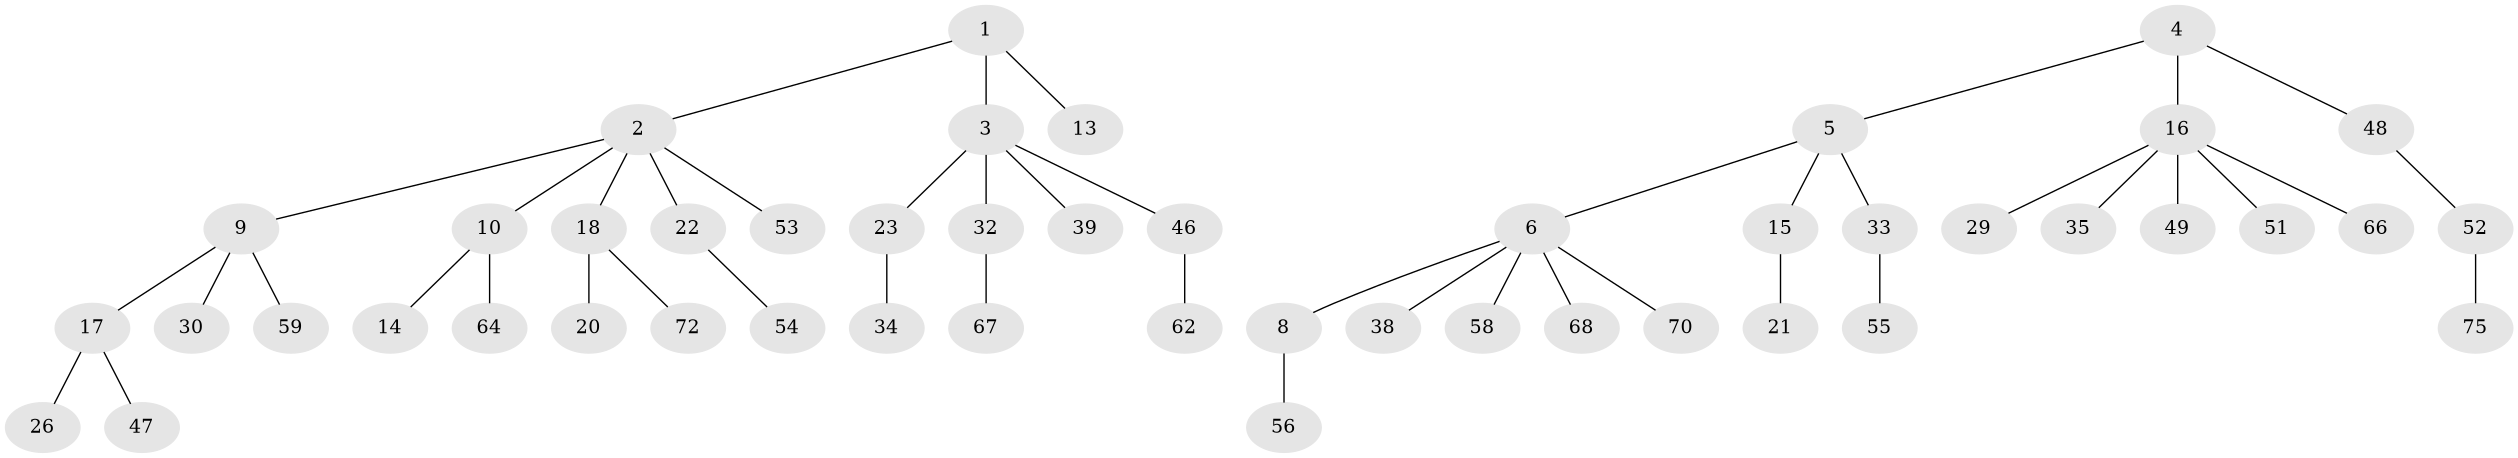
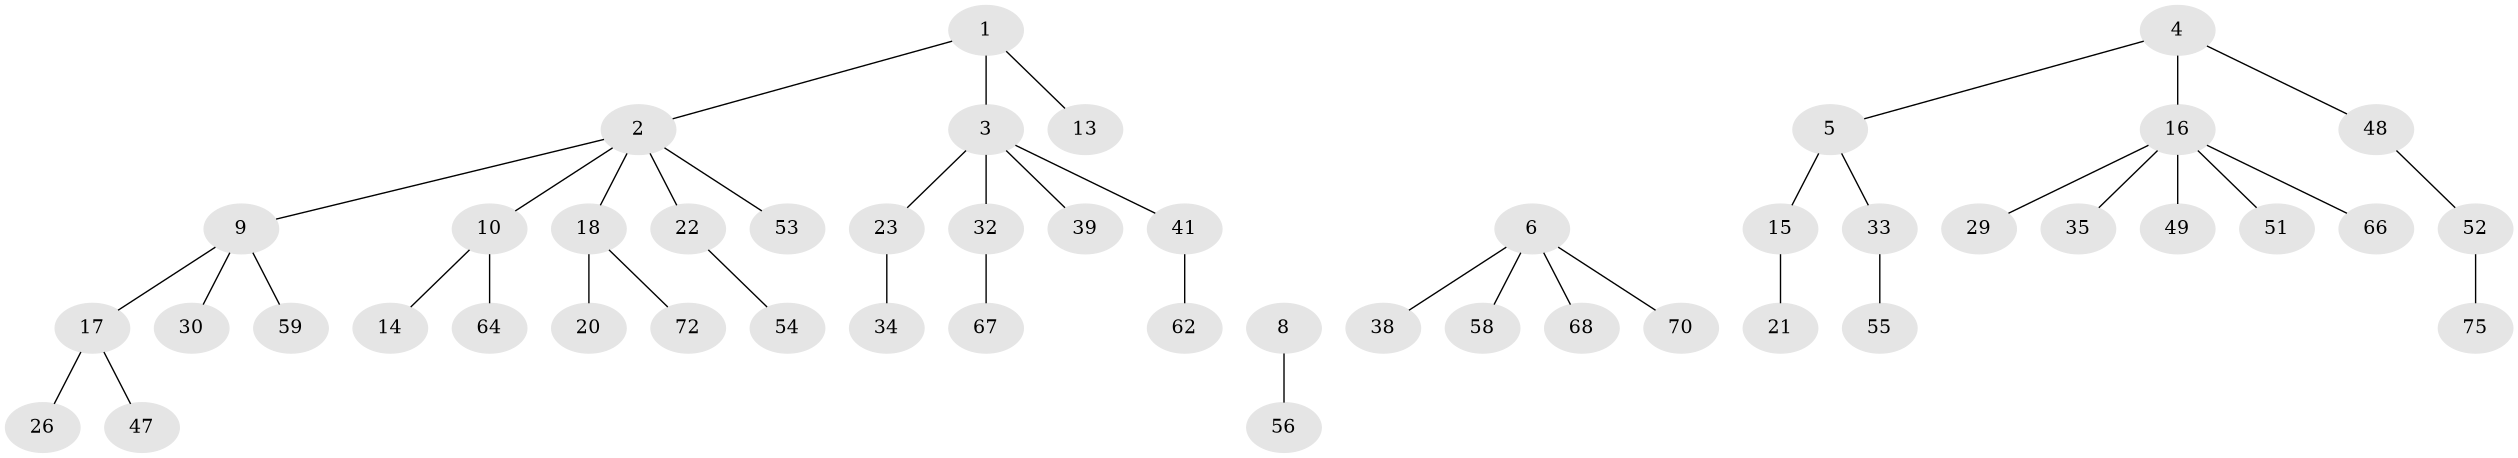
edge "5" -- "6": removed
node "46": label "46" -> "41"
edge "6" -- "8": removed
